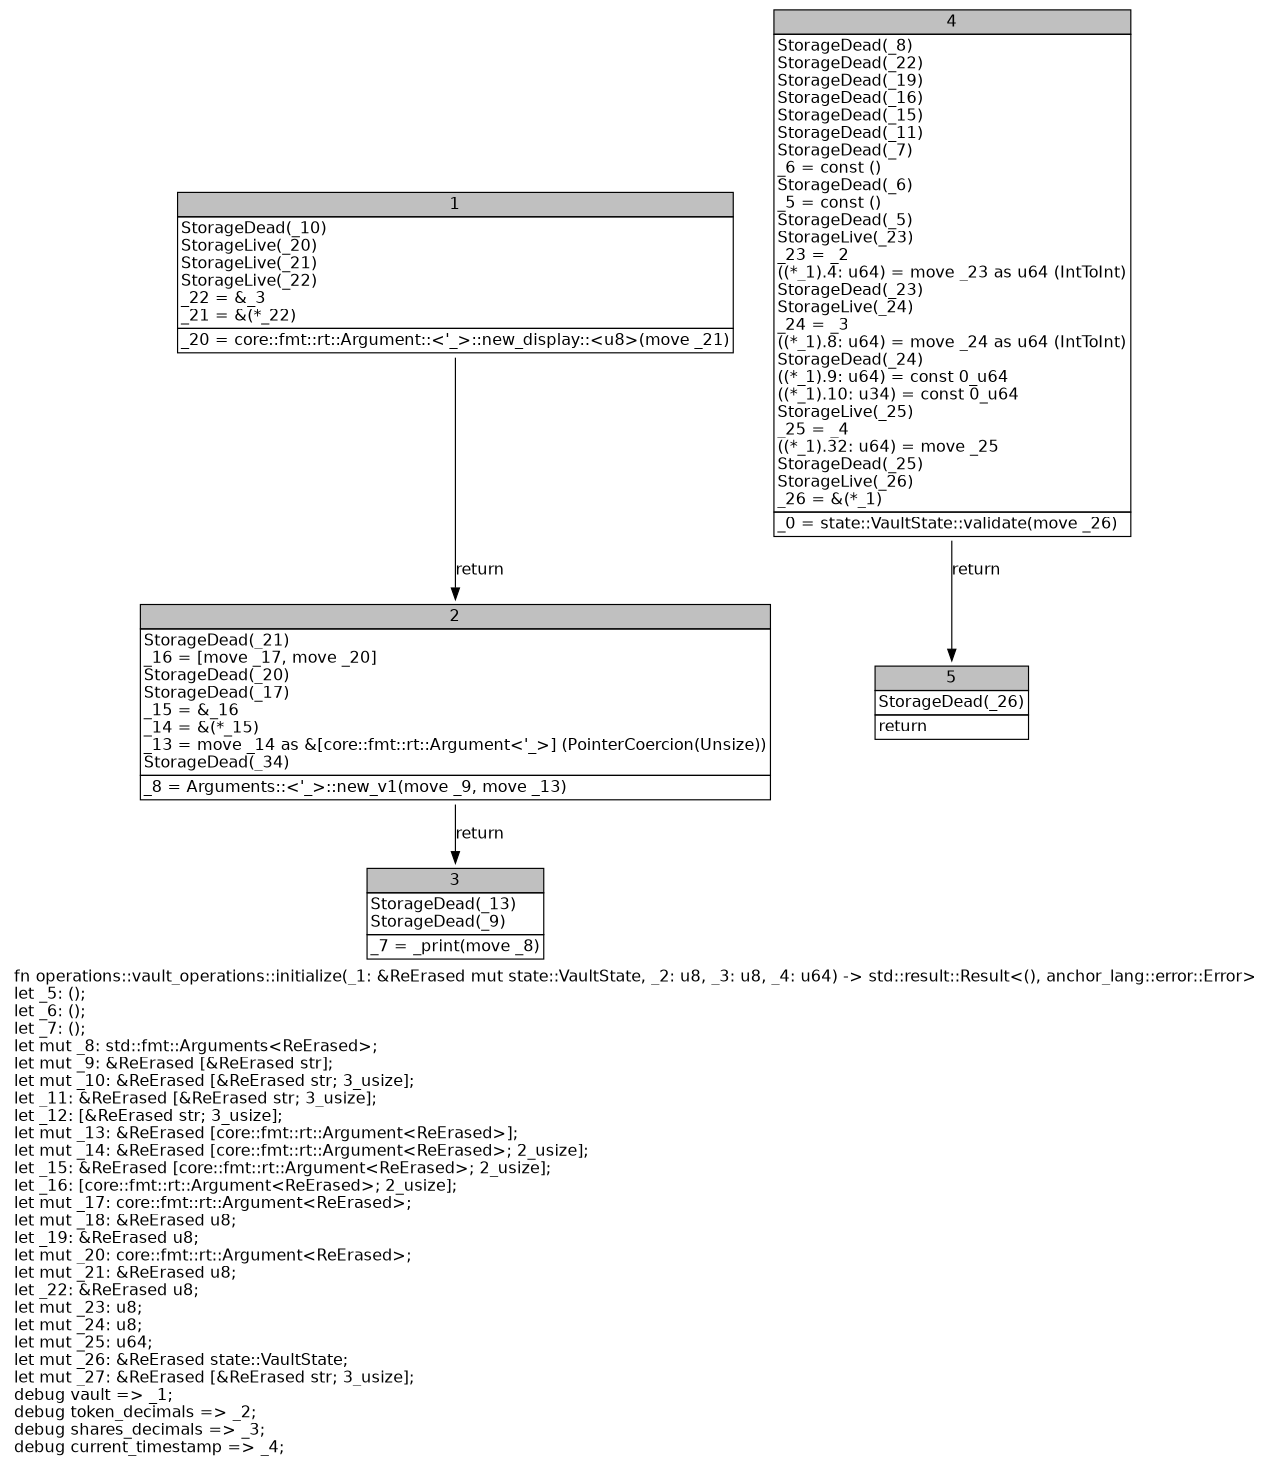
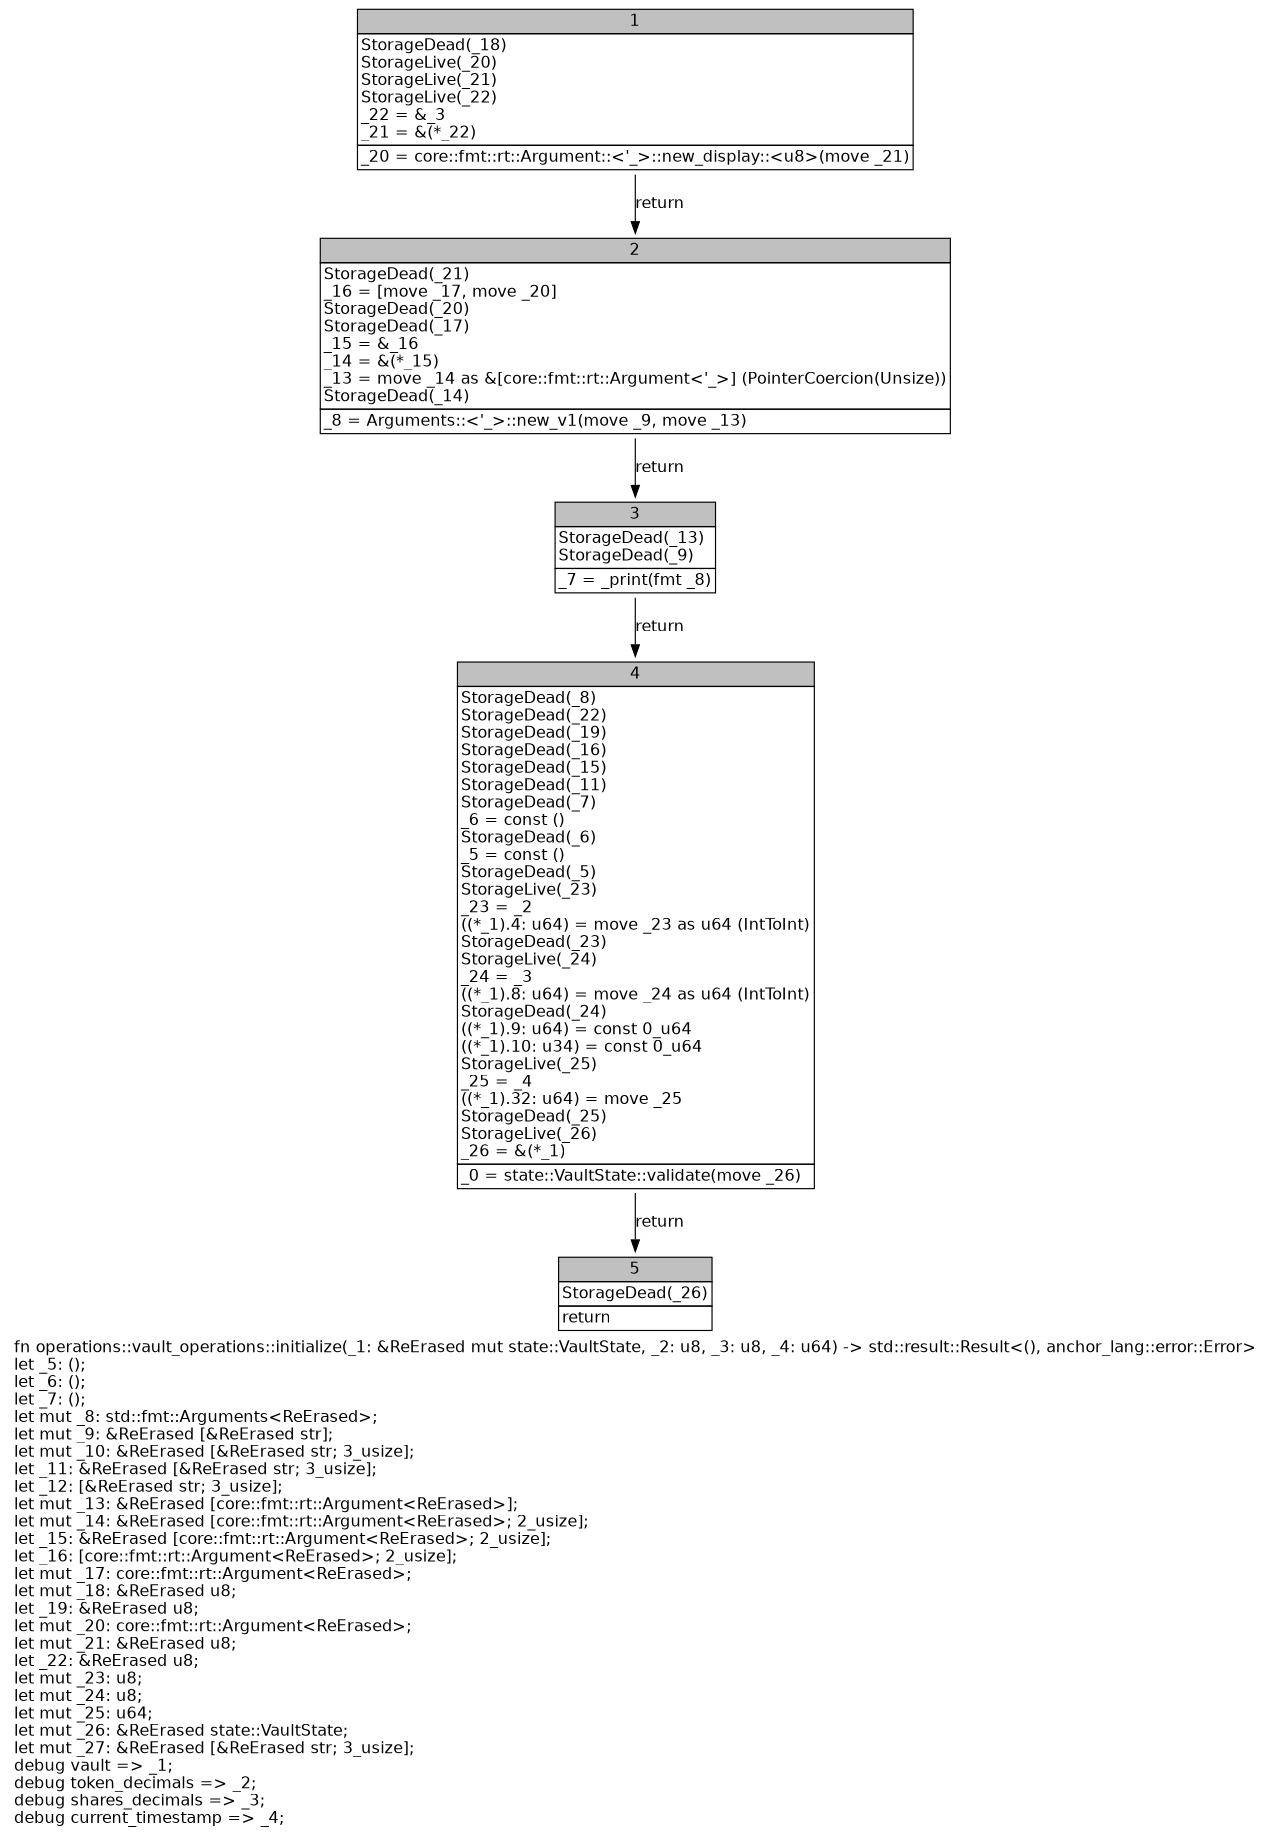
node "1": text "StorageDead(_10)" -> "StorageDead(_18)"
edge "3" -> "4": added, label "return"
node "2": text "StorageDead(_34)" -> "StorageDead(_14)"
node "3": text "_7 = _print(move _8)" -> "_7 = _print(fmt _8)"
